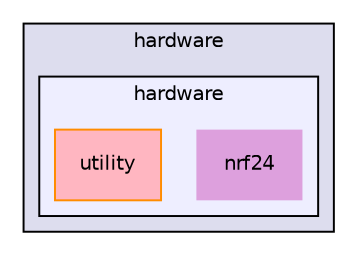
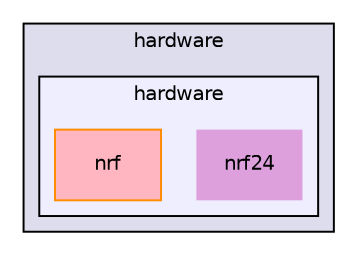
node "utility": label "utility" -> "nrf"
